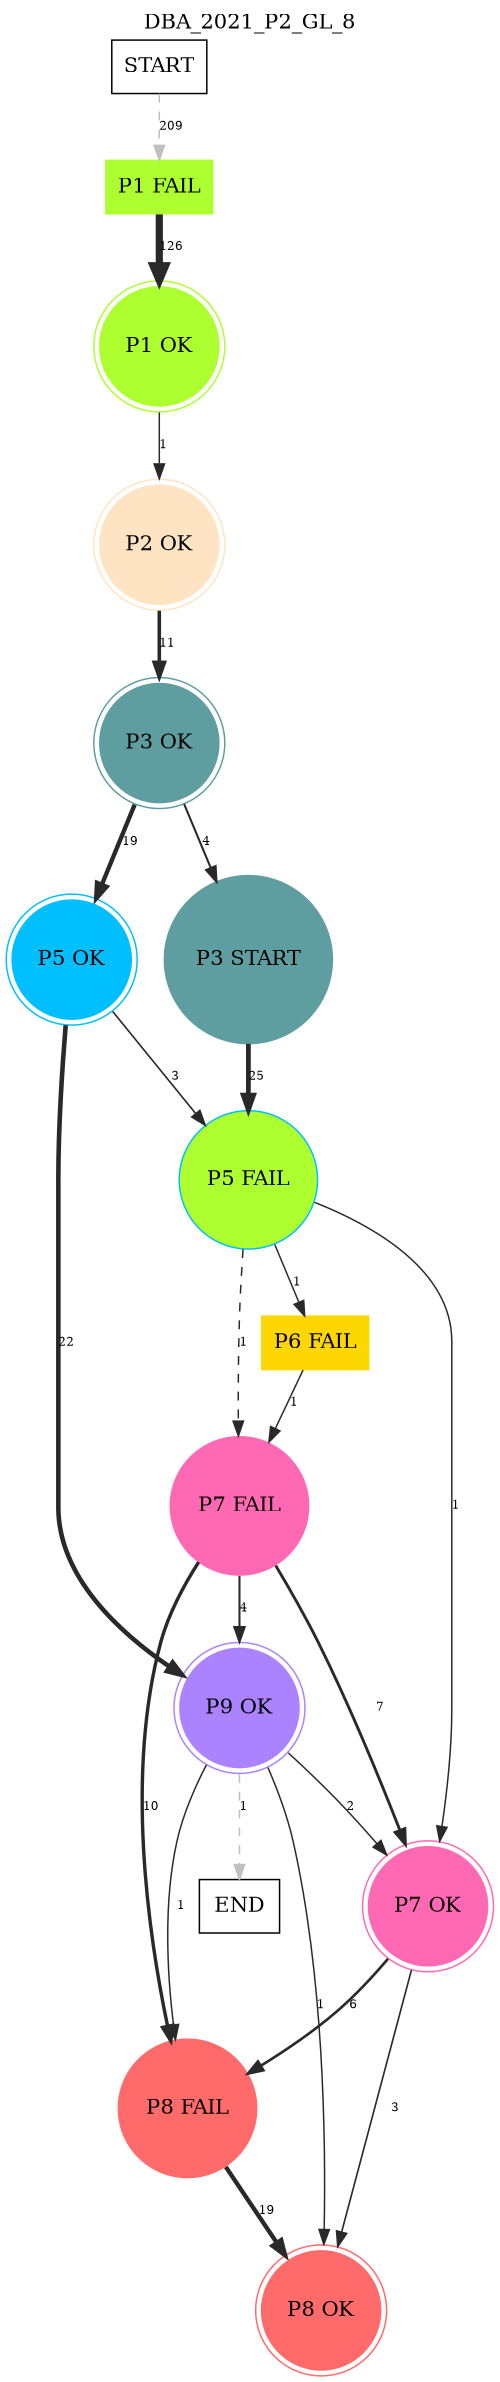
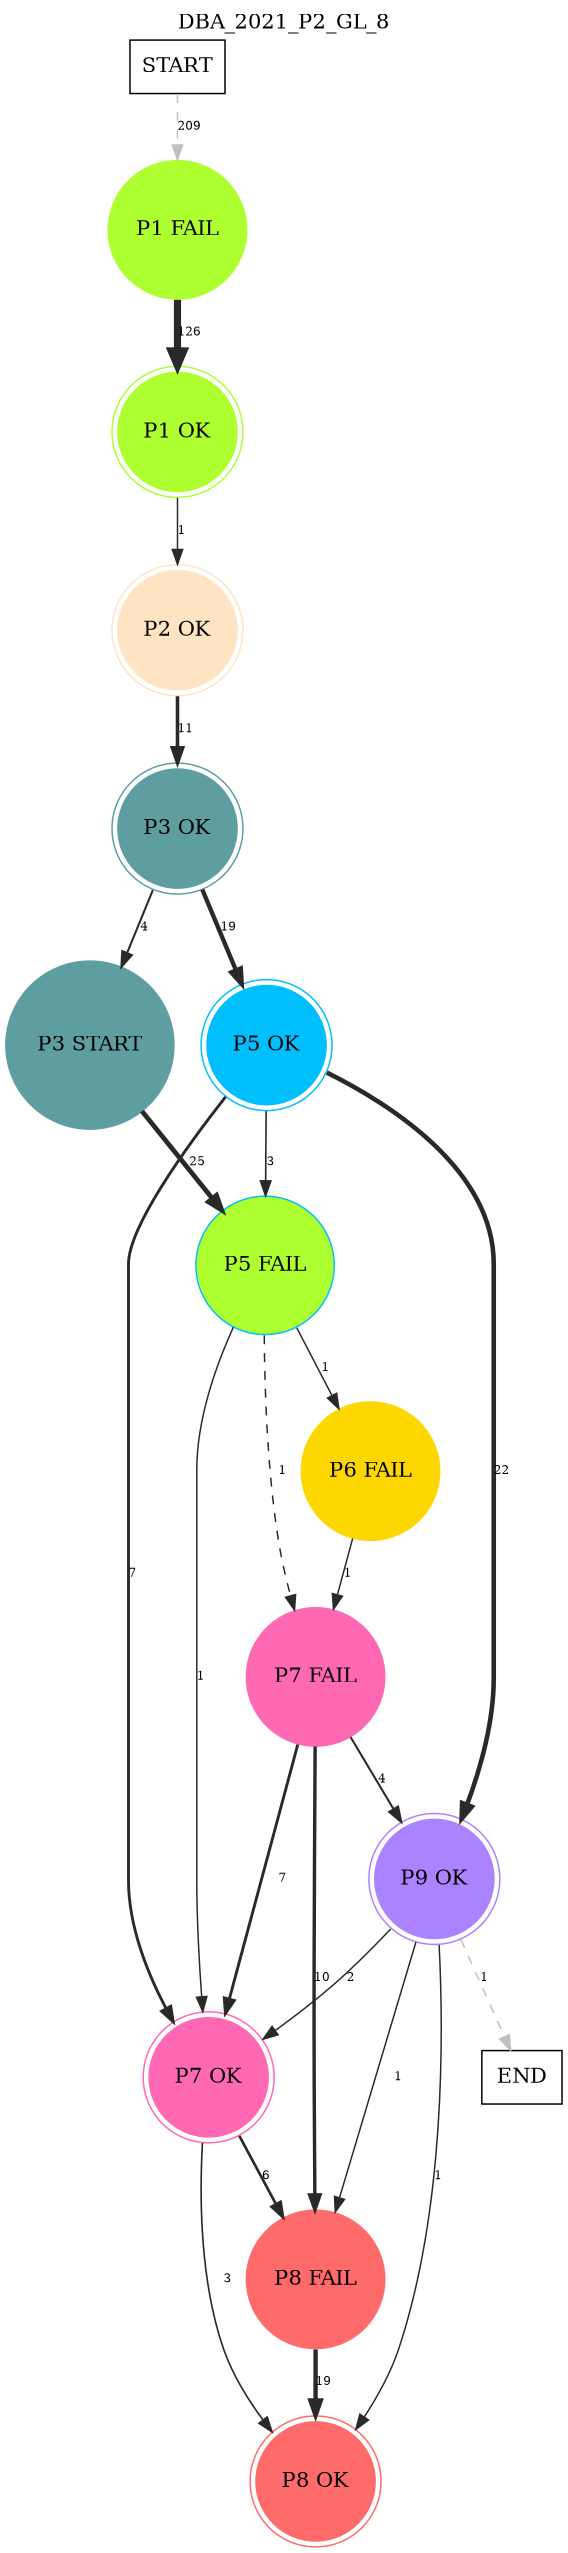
node "P1 FAIL": shape box -> circle
node "P6 FAIL": shape box -> circle
edge "P5 OK" -> "P7 OK": added, label "7"
